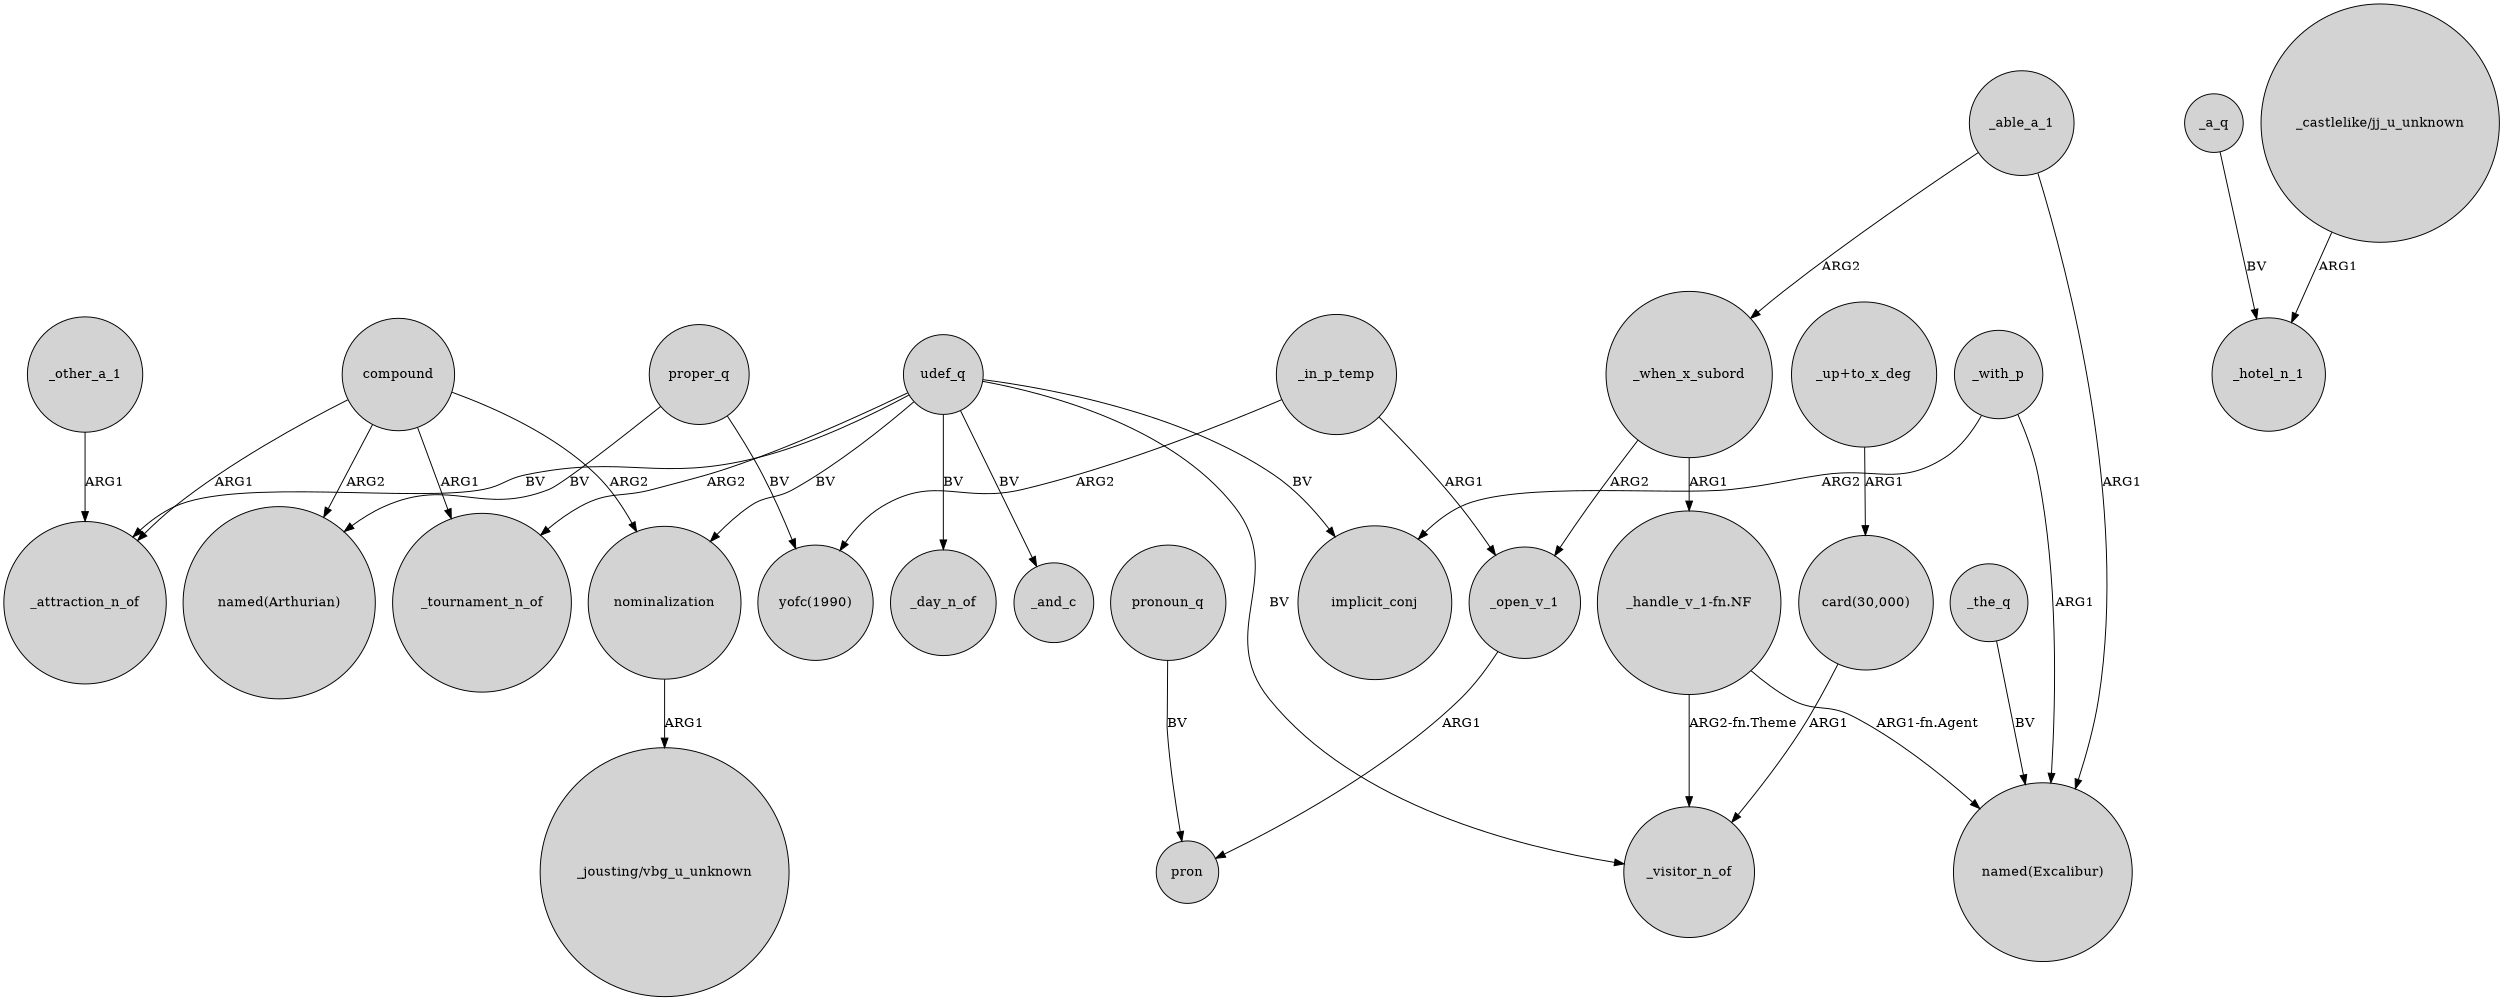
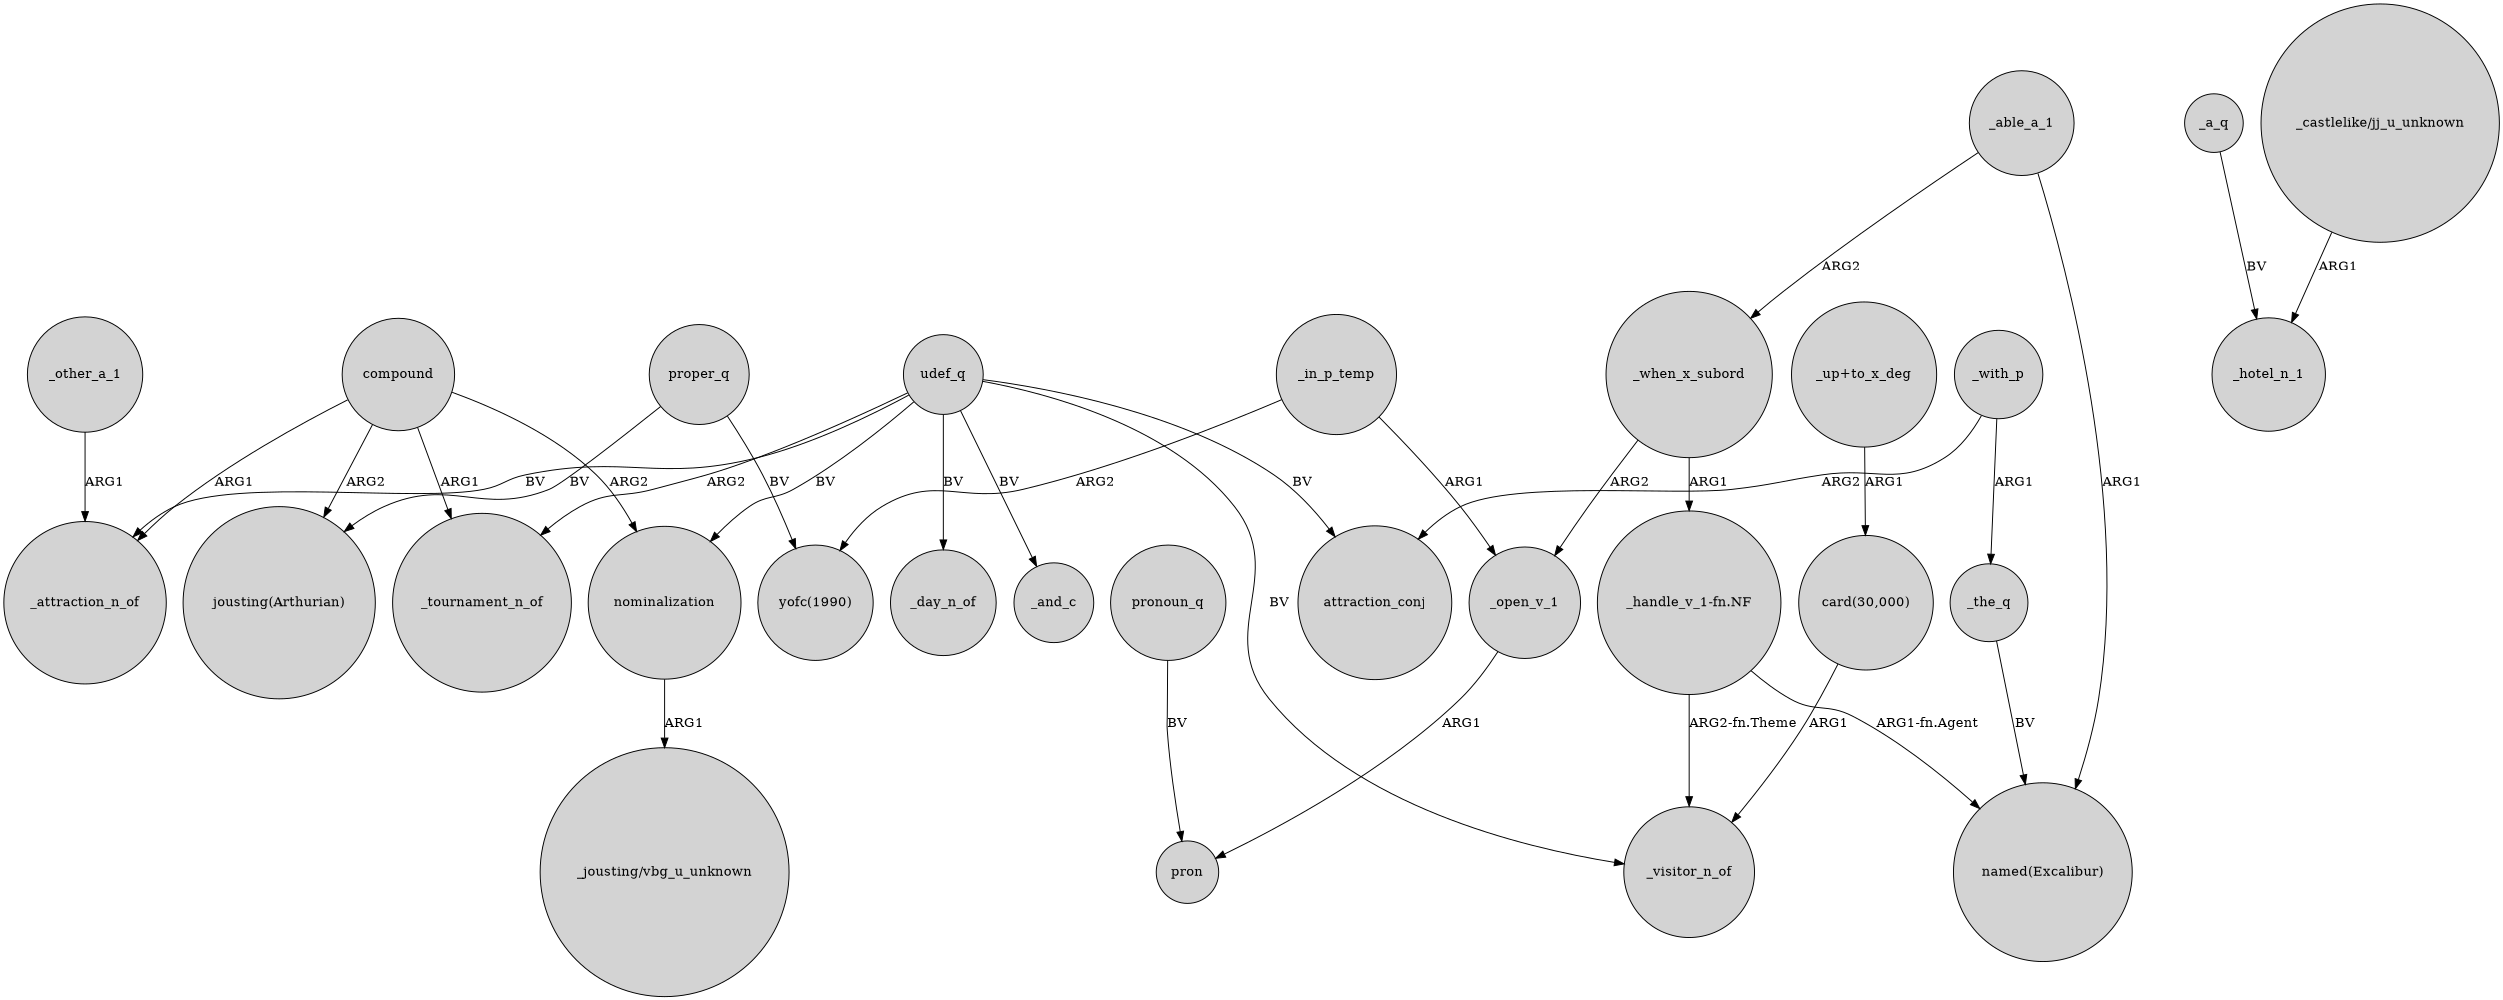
edge "_with_p" -> "named(Excalibur)": now "_with_p" -> "_the_q"
node "named(Arthurian)": label "named(Arthurian)" -> "jousting(Arthurian)"
node "implicit_conj": label "implicit_conj" -> "attraction_conj"
